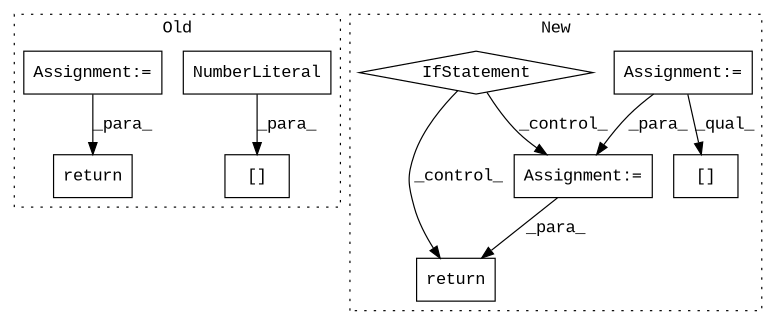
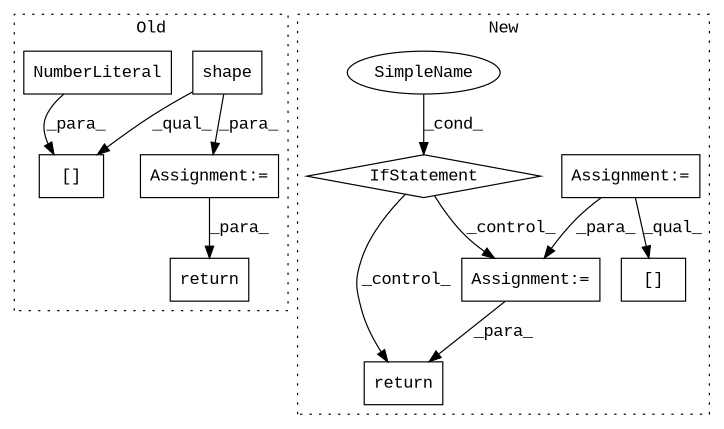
node "shape": added
node "SimpleName": added
